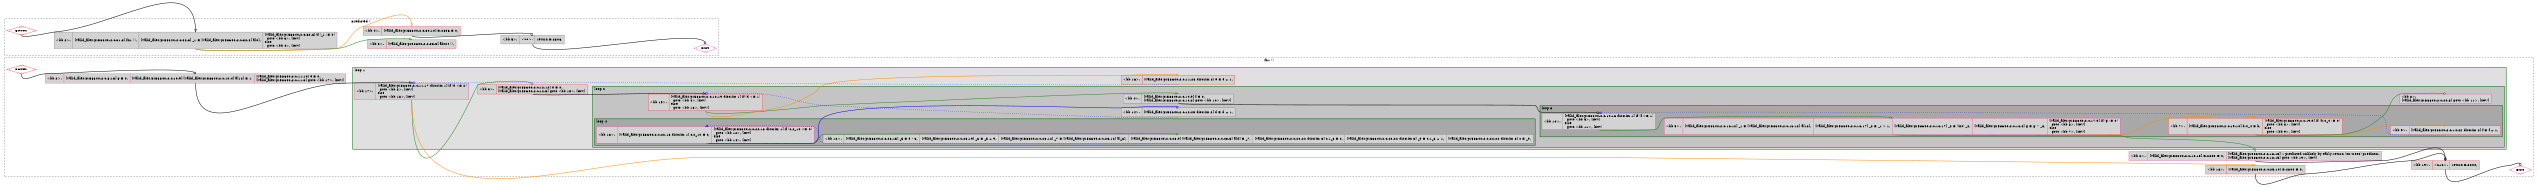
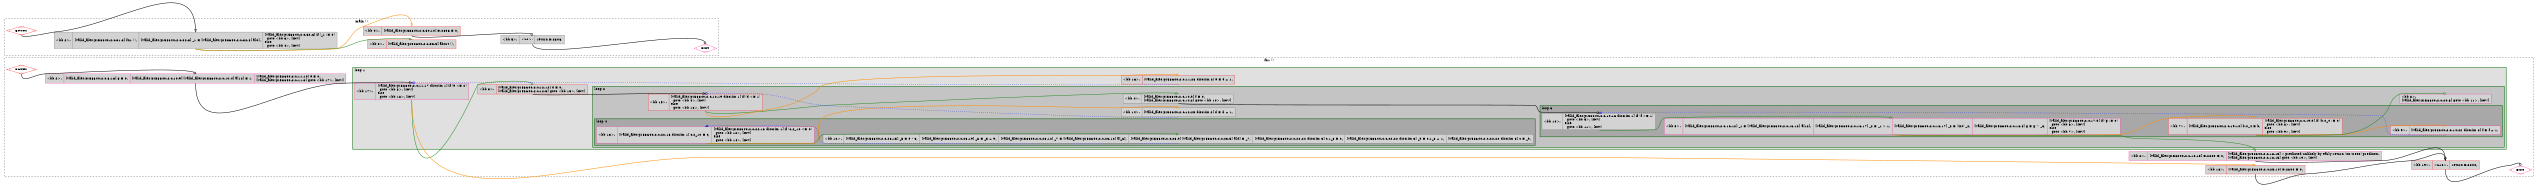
cluster "predicted ()": label "predicted ()" -> "main ()"
edge "<bb 13>:" -> "<bb 14>:": color blue -> darkorange
edge "<bb 6>:" -> "<bb 19>:": arrowhead odot -> onormal
